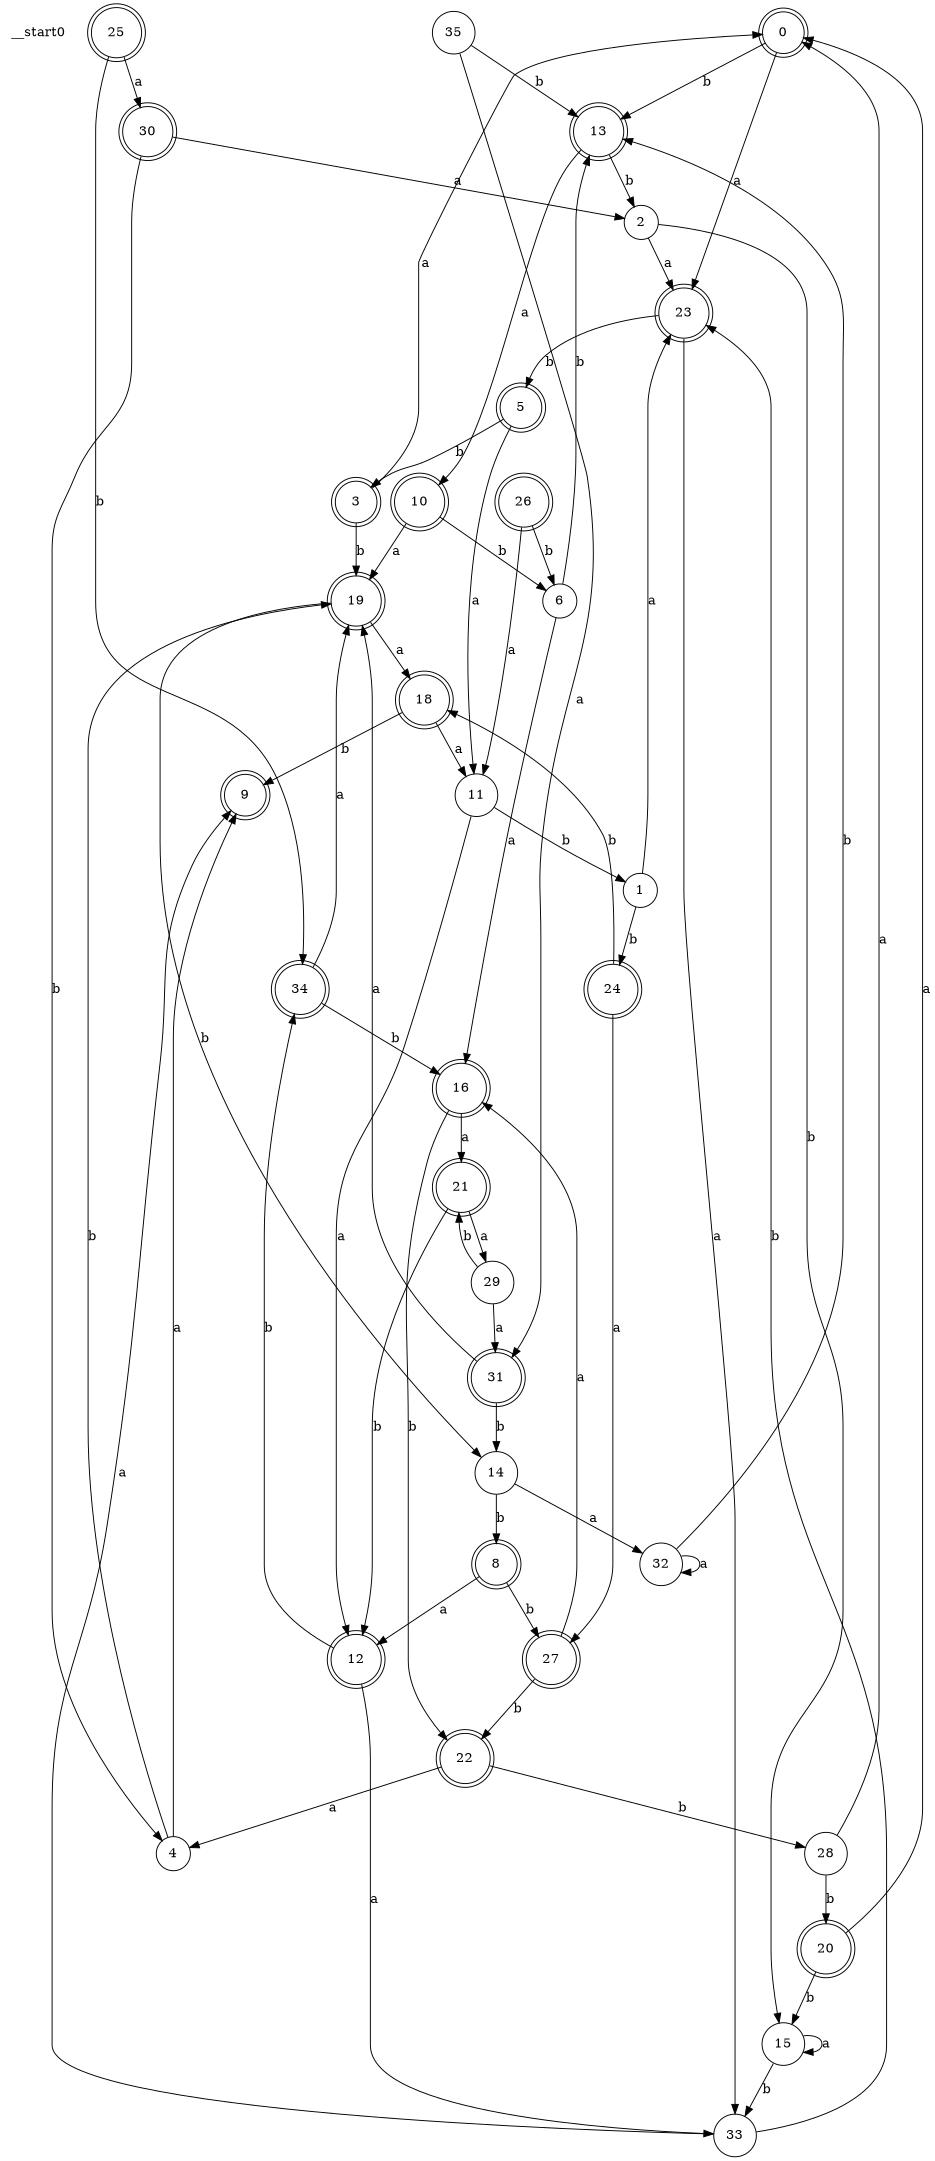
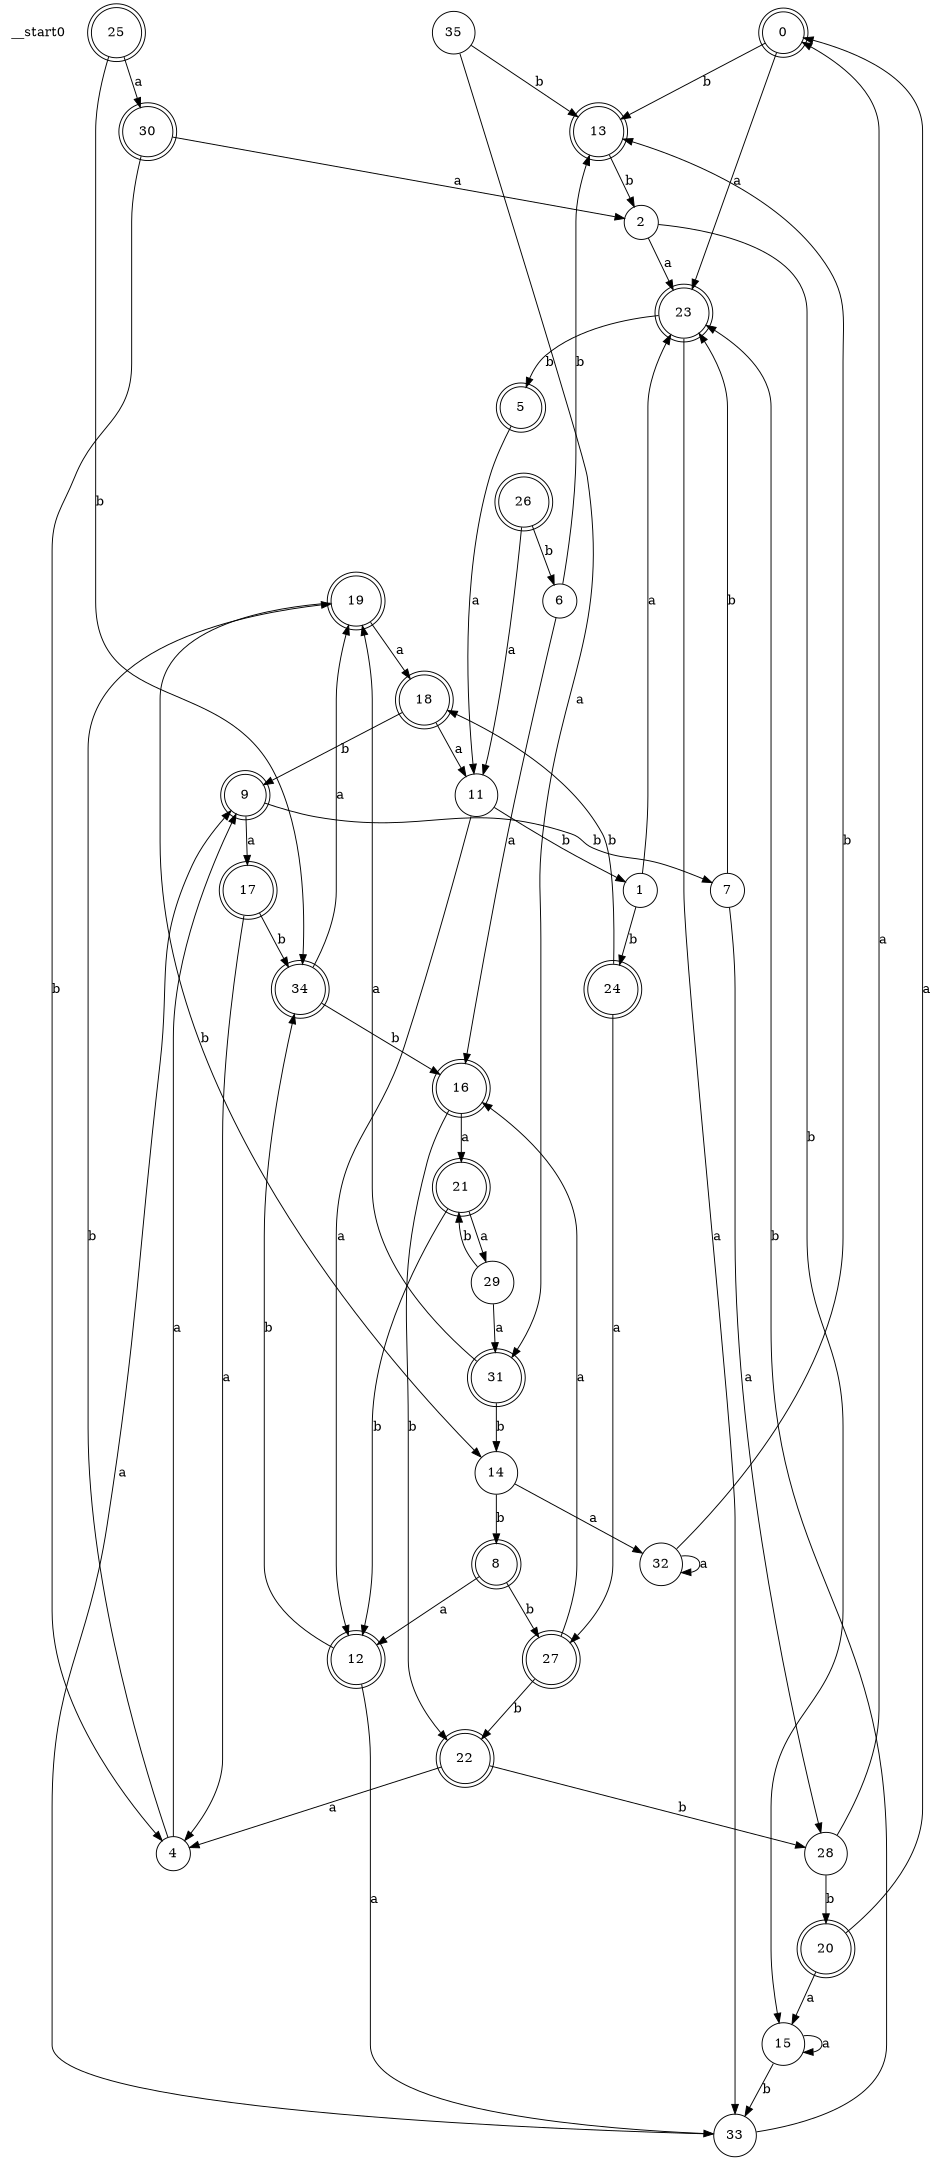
node "3": removed
node "10": removed
node "17": added
node "7": added
edge "20" -> "15": label "b" -> "a"
